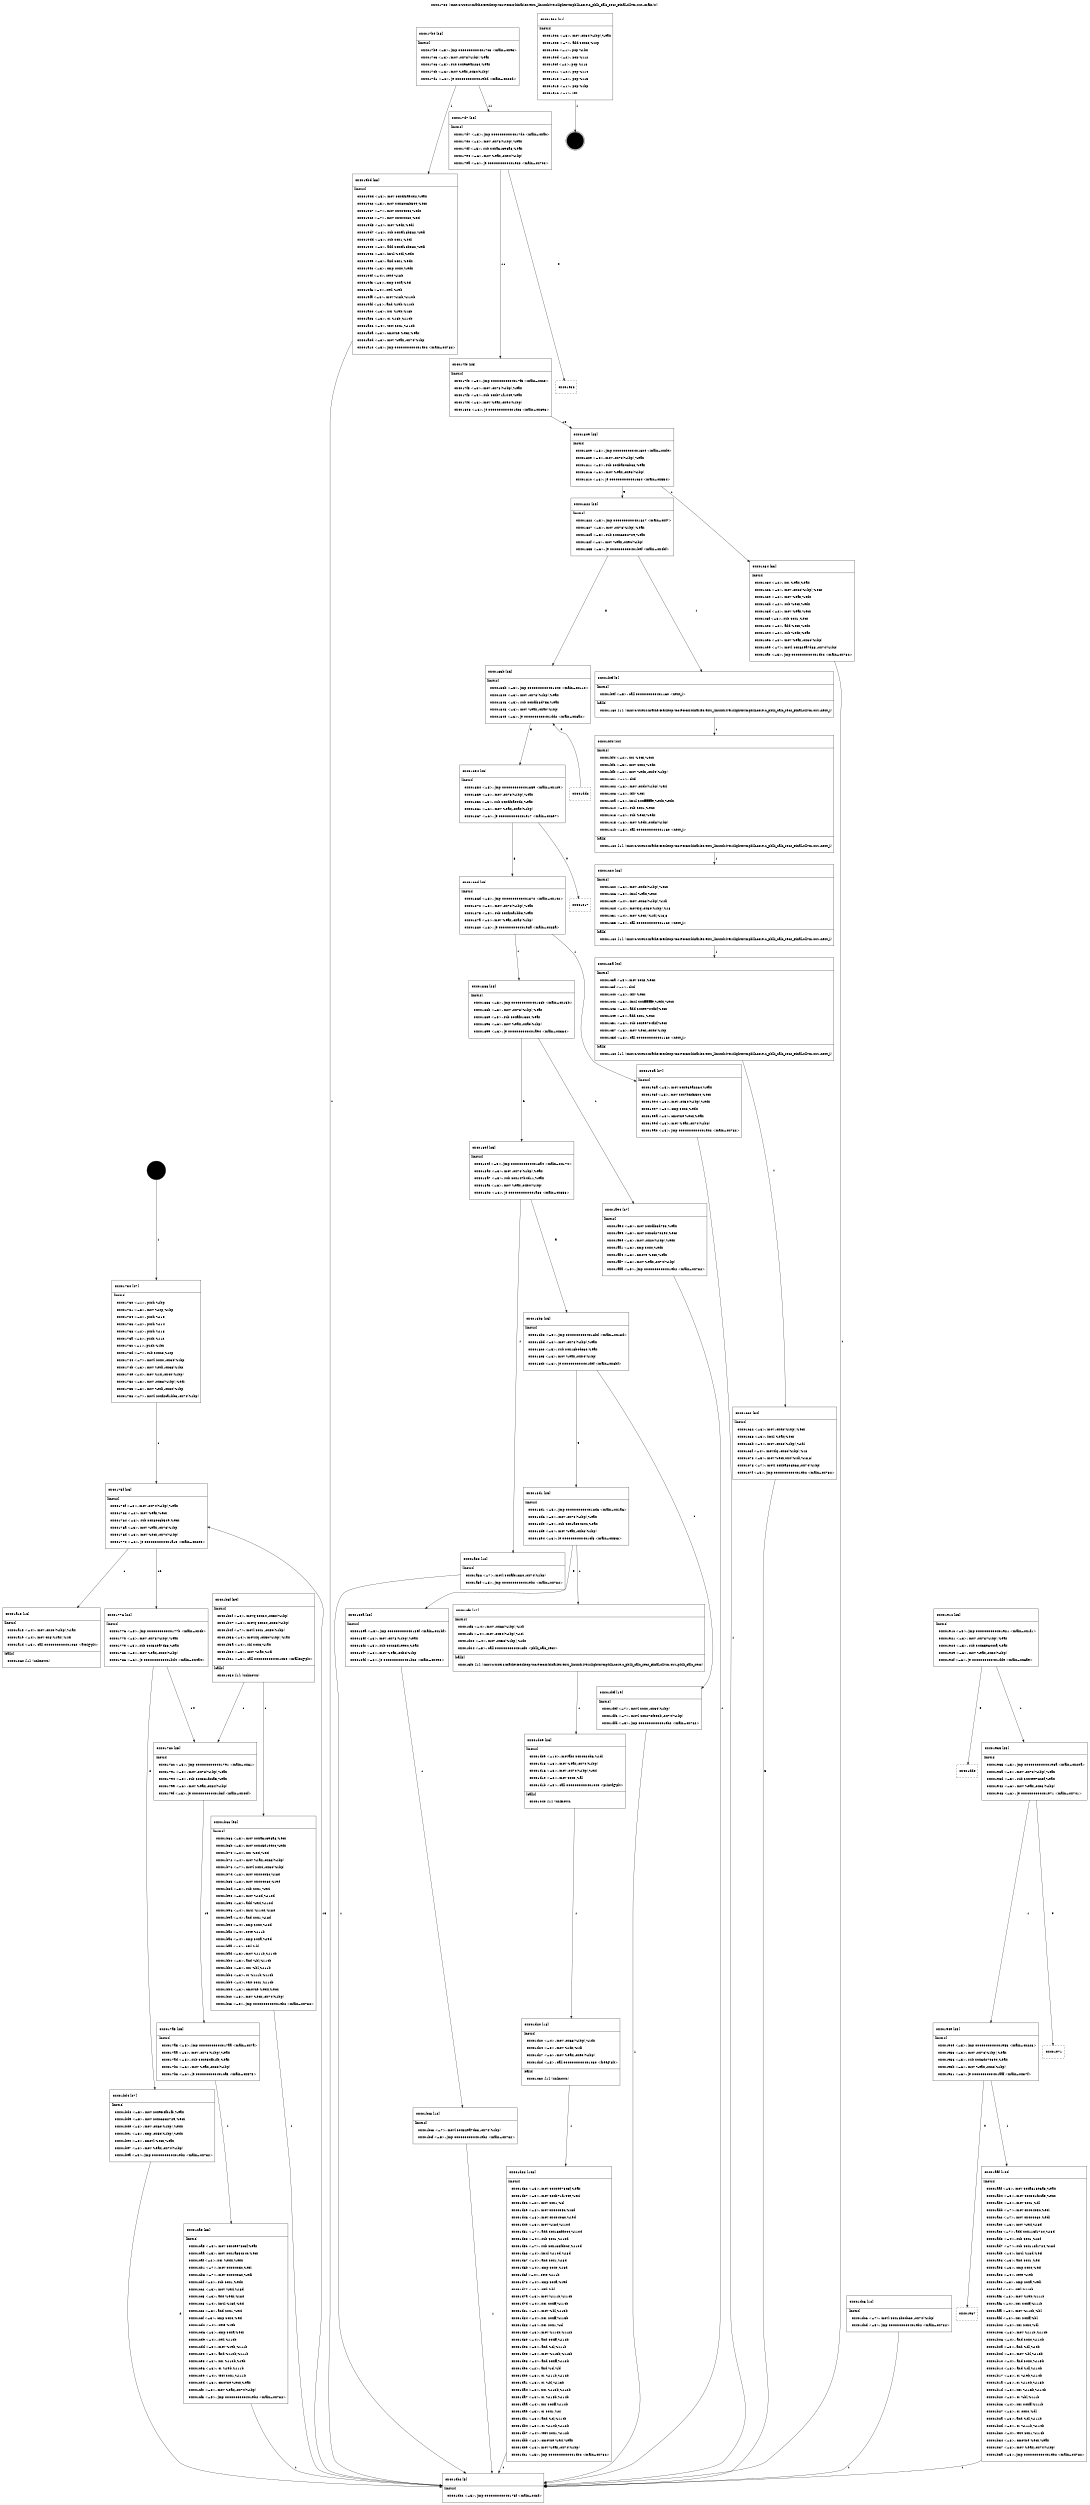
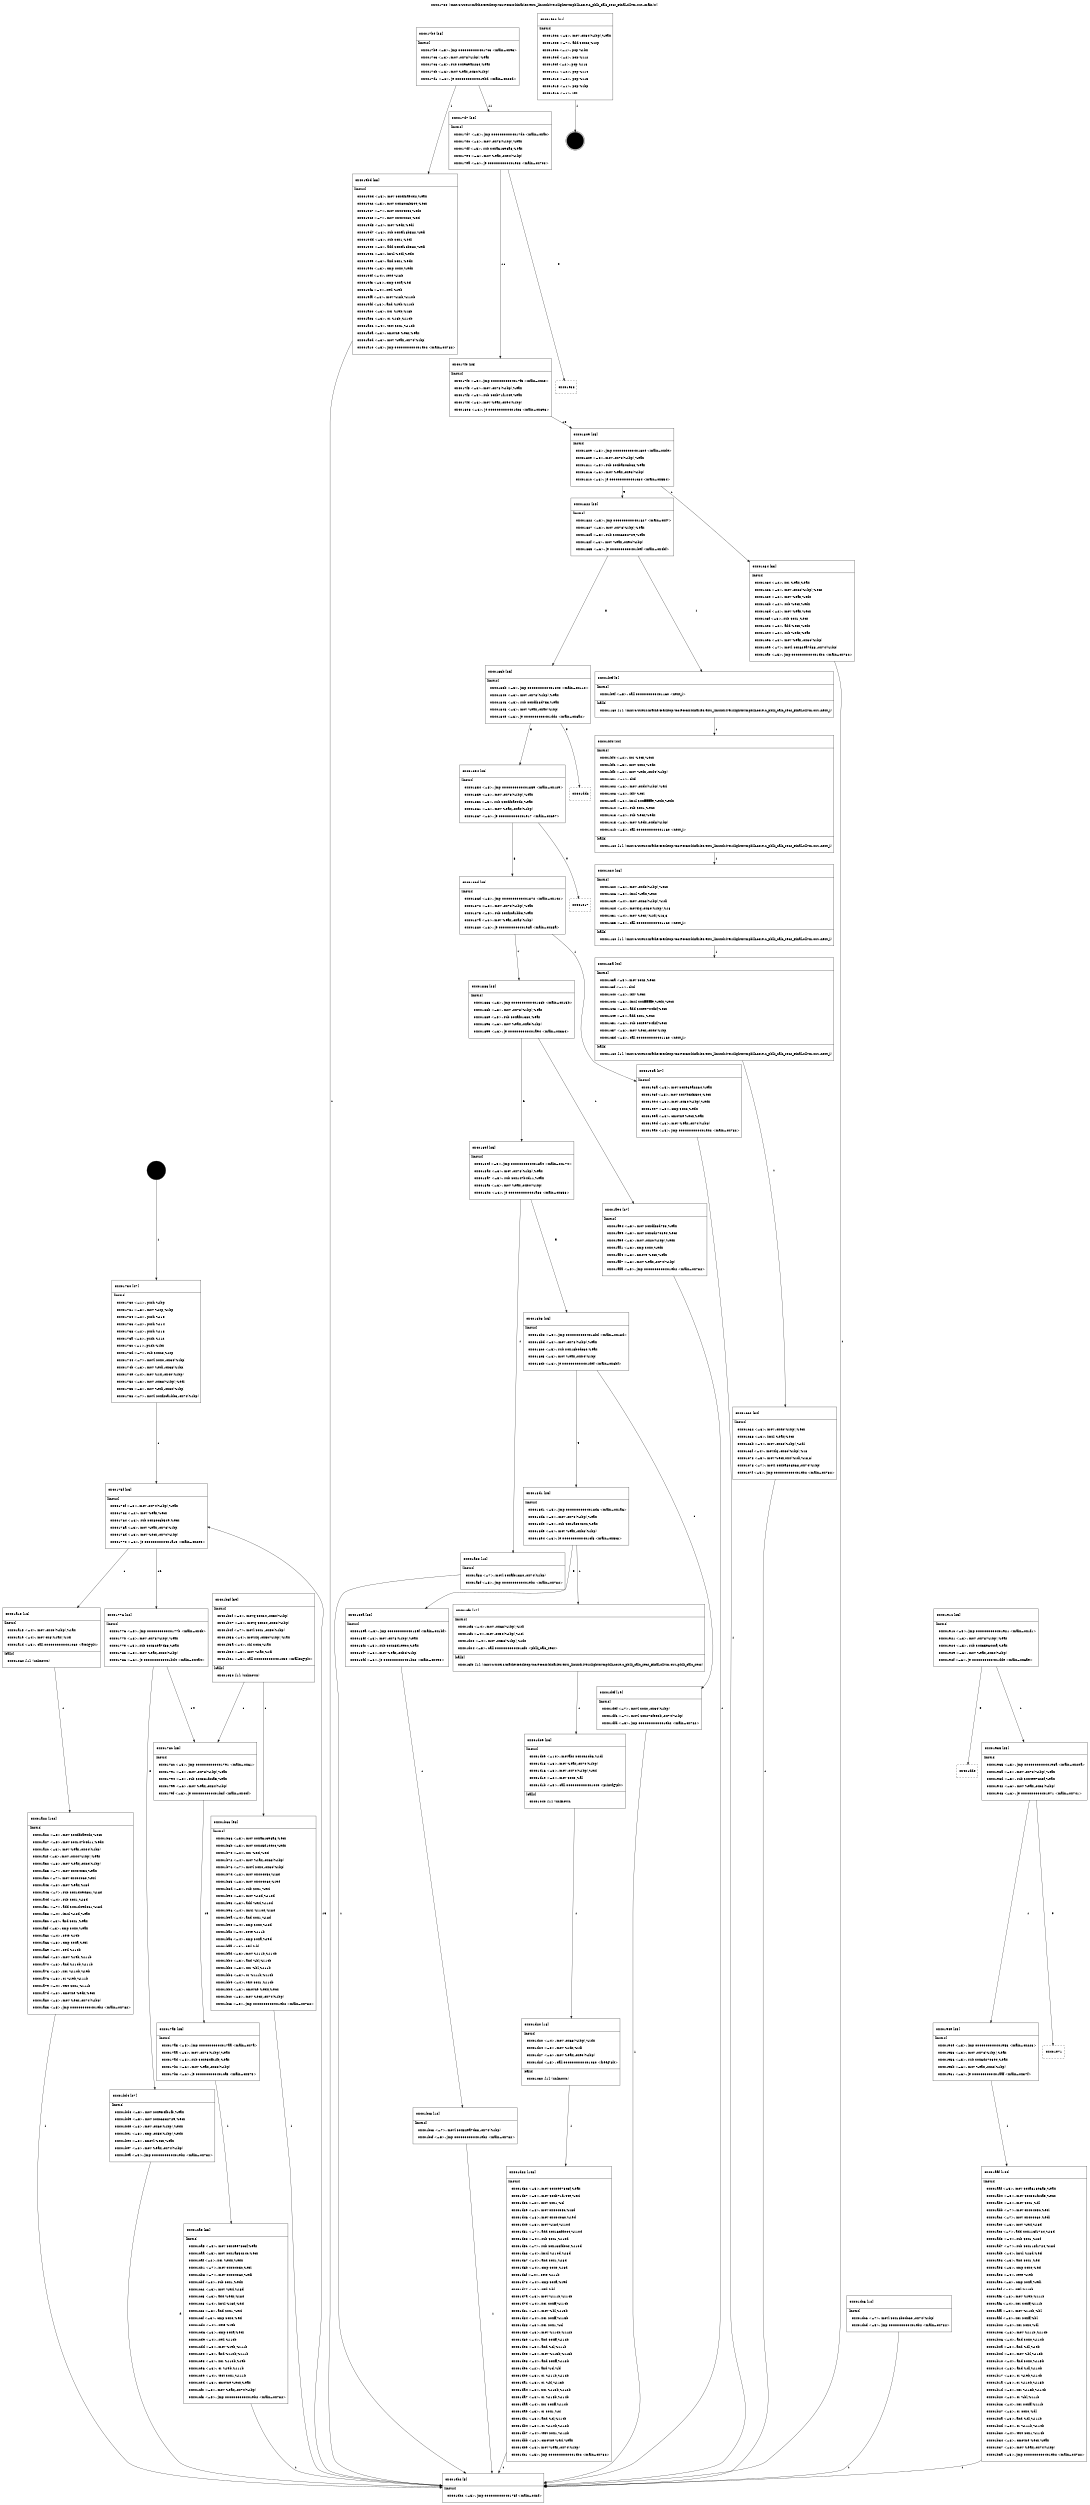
edge "0x401dd2" -> "0x40183b [25]": reversed
edge "0x401c62 [34]" -> "0x401eb2 [5]": label " 5" -> " 1"
node "0x401a22 [102]": added
node "0x401967": removed
